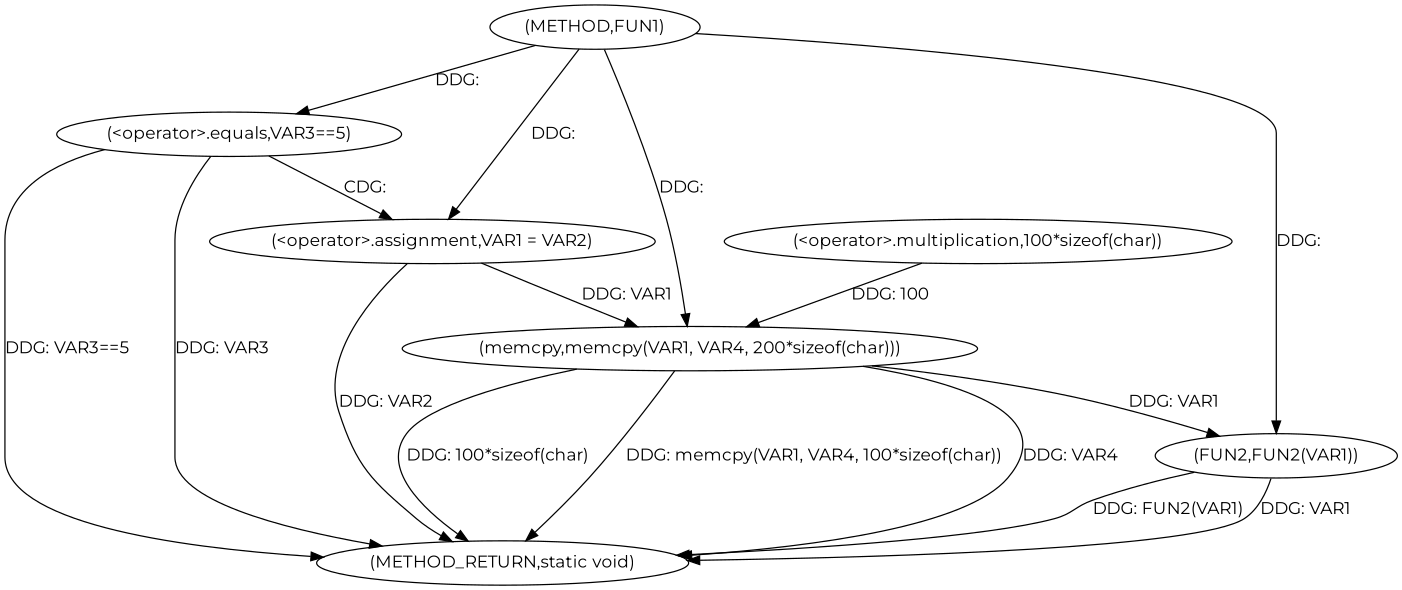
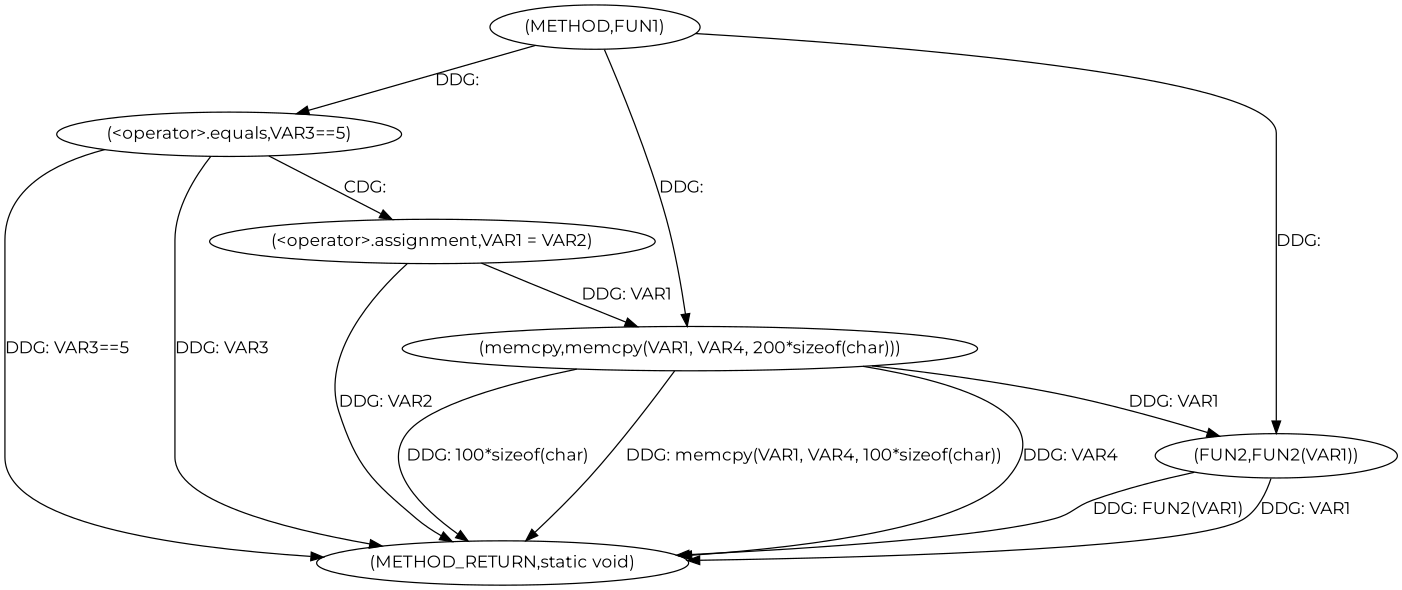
edge "(METHOD,FUN1)" -> "(<operator>.assignment,VAR1 = VAR2)": removed, label "DDG:"
node "(<operator>.multiplication,100*sizeof(char))": removed
